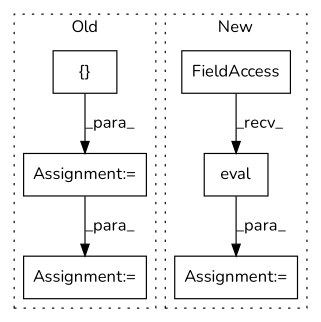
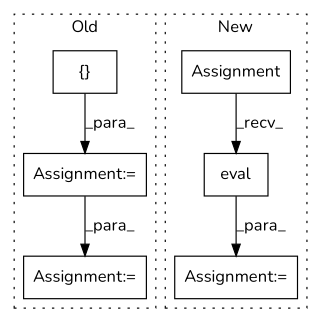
node "FieldAccess": label "FieldAccess" -> "Assignment"
